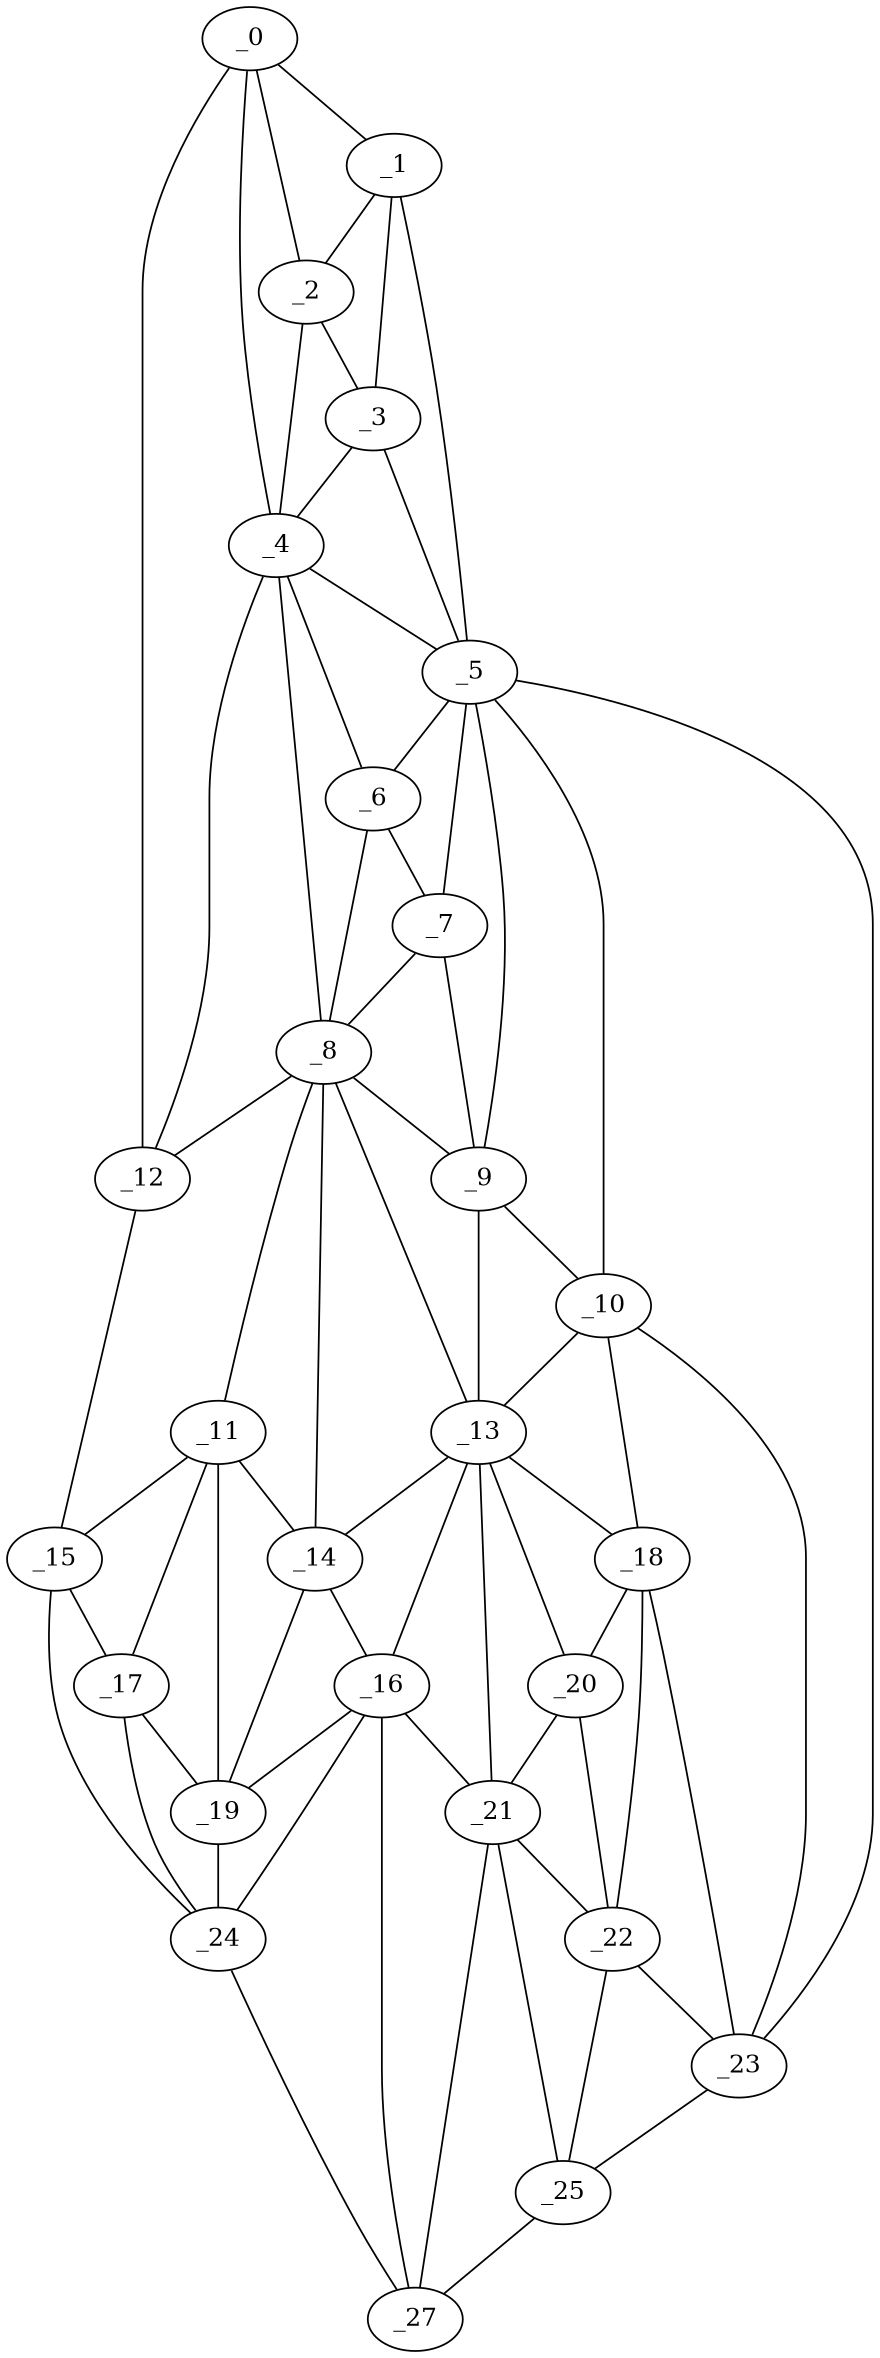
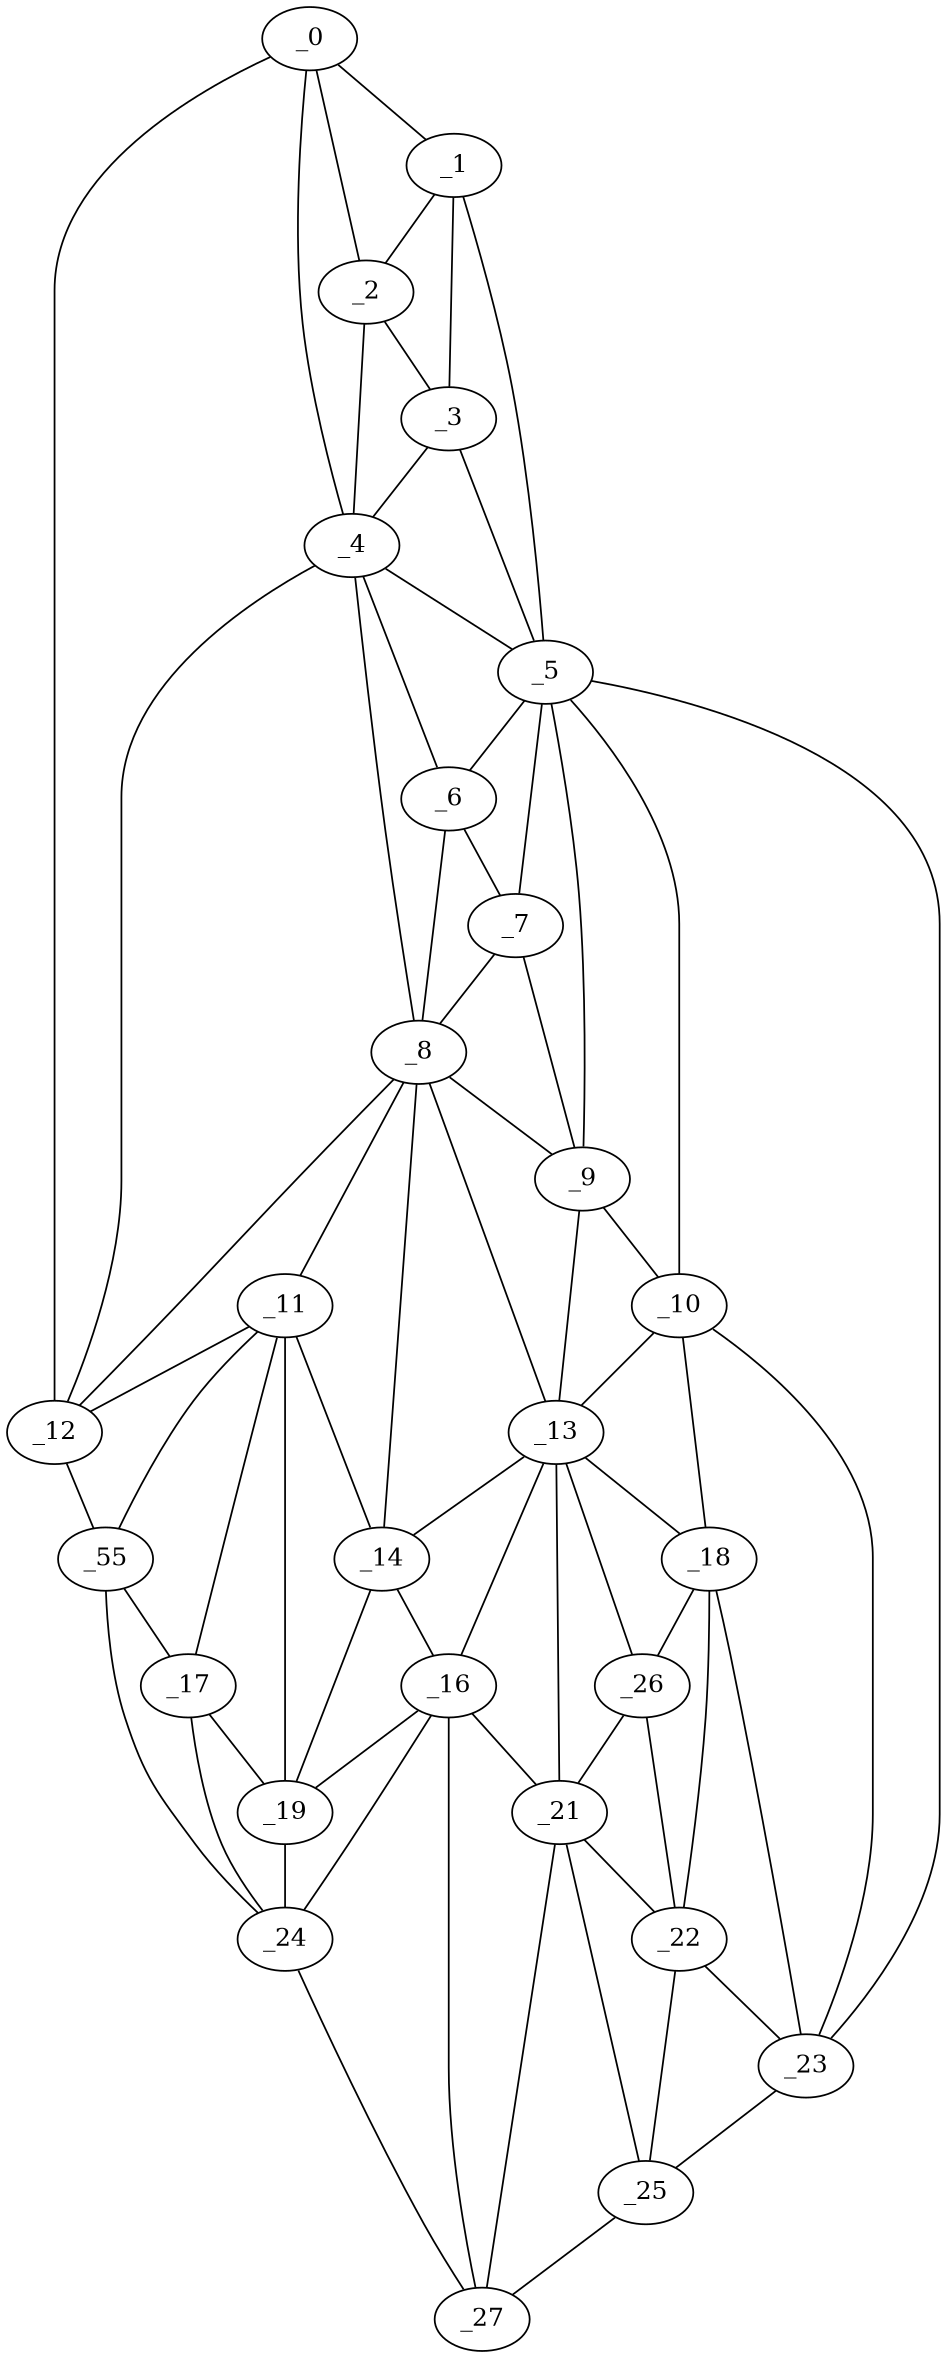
edge "_11" -- "_12": added
node "_15": label "_15" -> "_55"
node "_20": label "_20" -> "_26"
